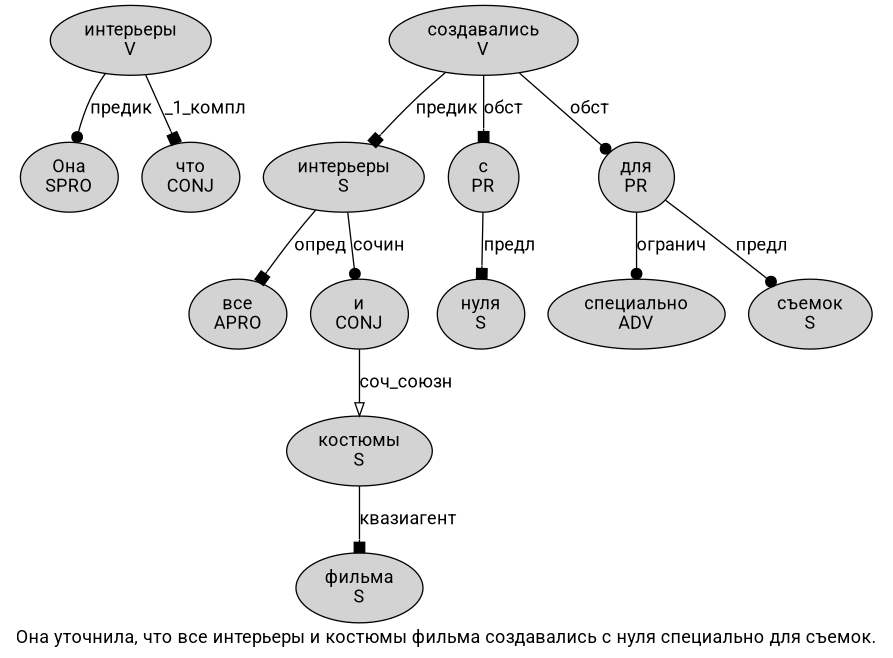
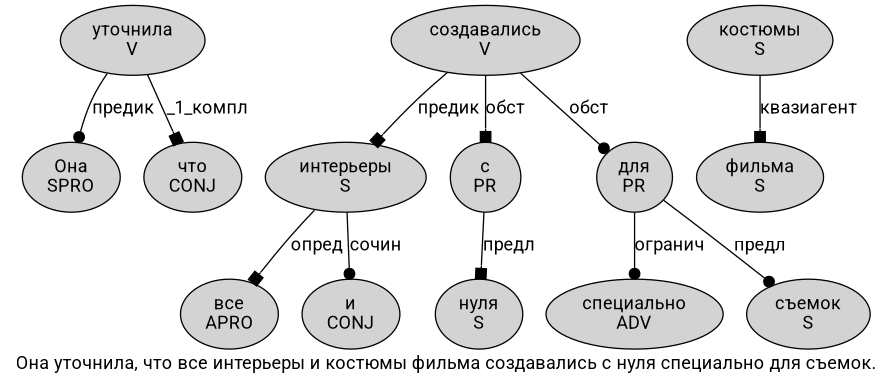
node "интерьеры V": label "интерьеры V" -> "уточнила V"
edge "и CONJ" -> "костюмы S": removed, label "соч_союзн"
